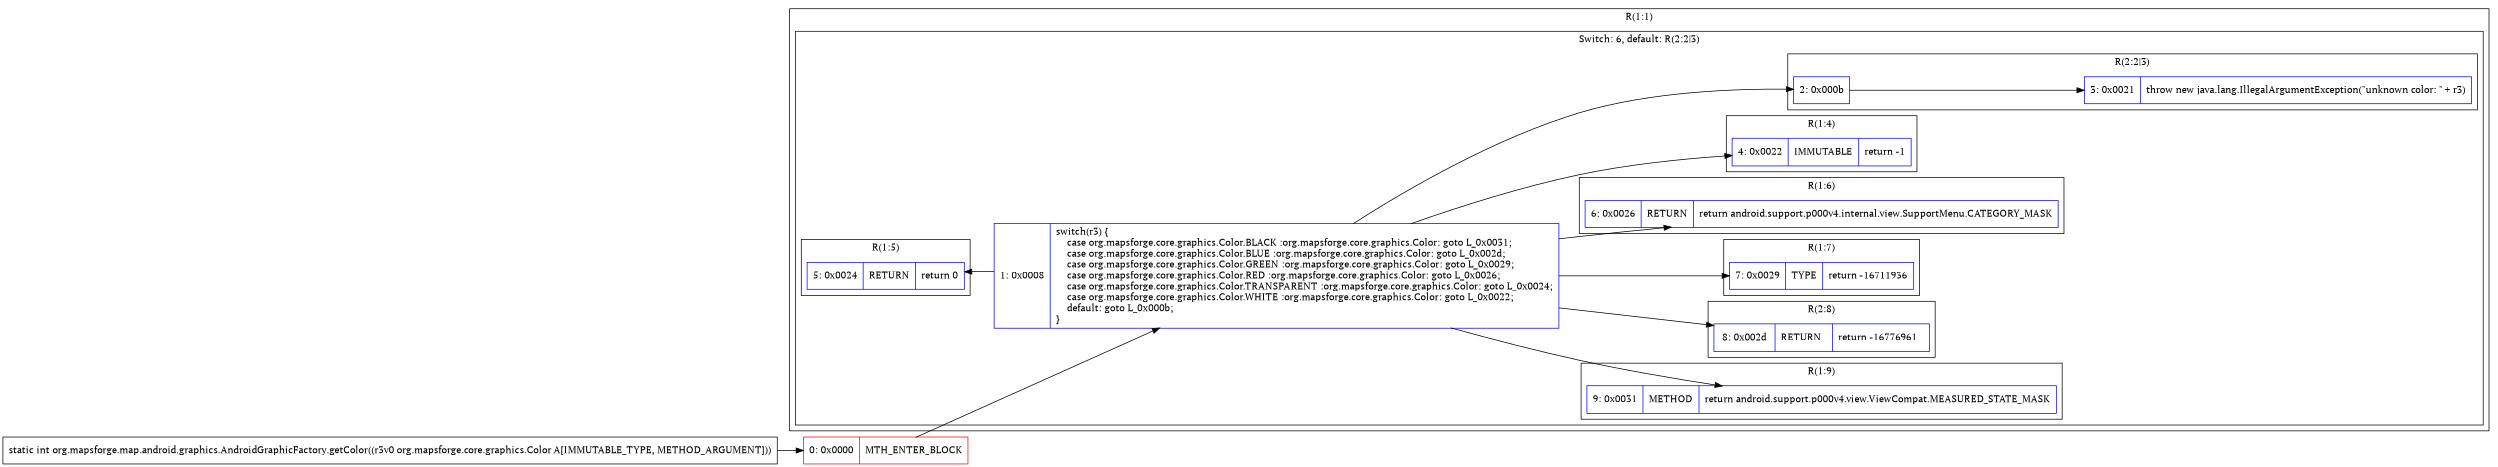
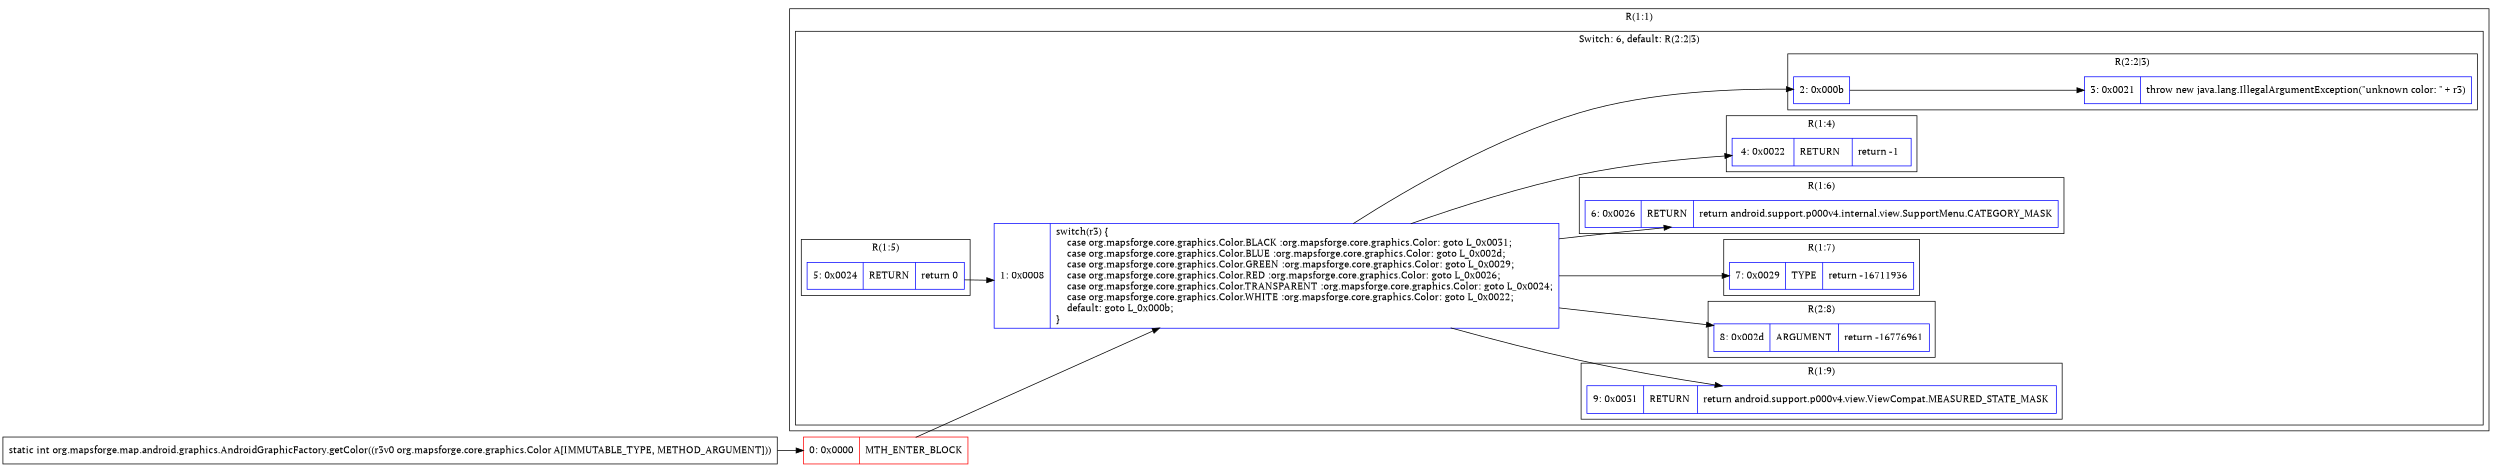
node "4: 0x0022": text "IMMUTABLE" -> "RETURN"
edge "1: 0x0008" -> "5: 0x0024": reversed
node "8: 0x002d": text "RETURN" -> "ARGUMENT"
node "9: 0x0031": text "METHOD" -> "RETURN"
